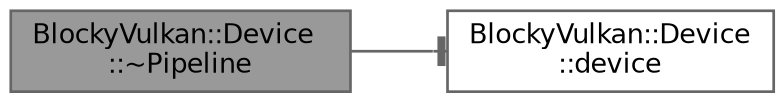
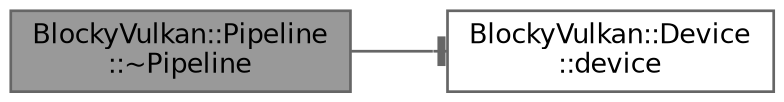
node "BlockyVulkan::Device ::~Pipeline": label "BlockyVulkan::Device ::~Pipeline" -> "BlockyVulkan::Pipeline ::~Pipeline"
